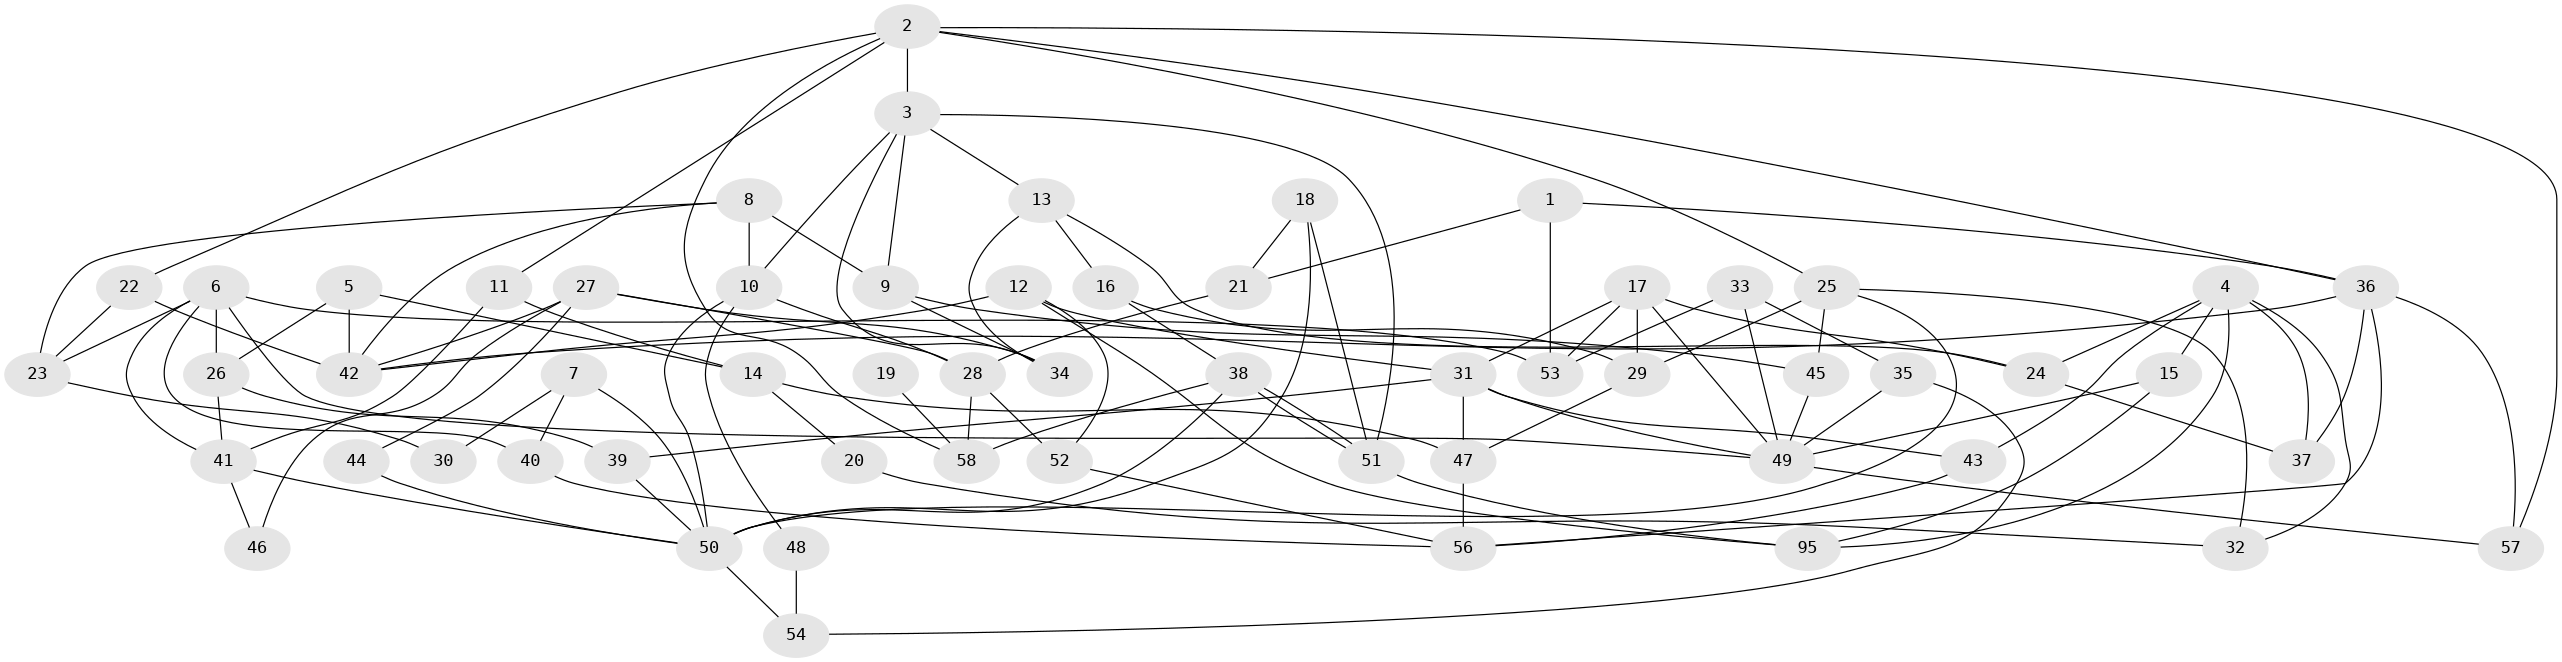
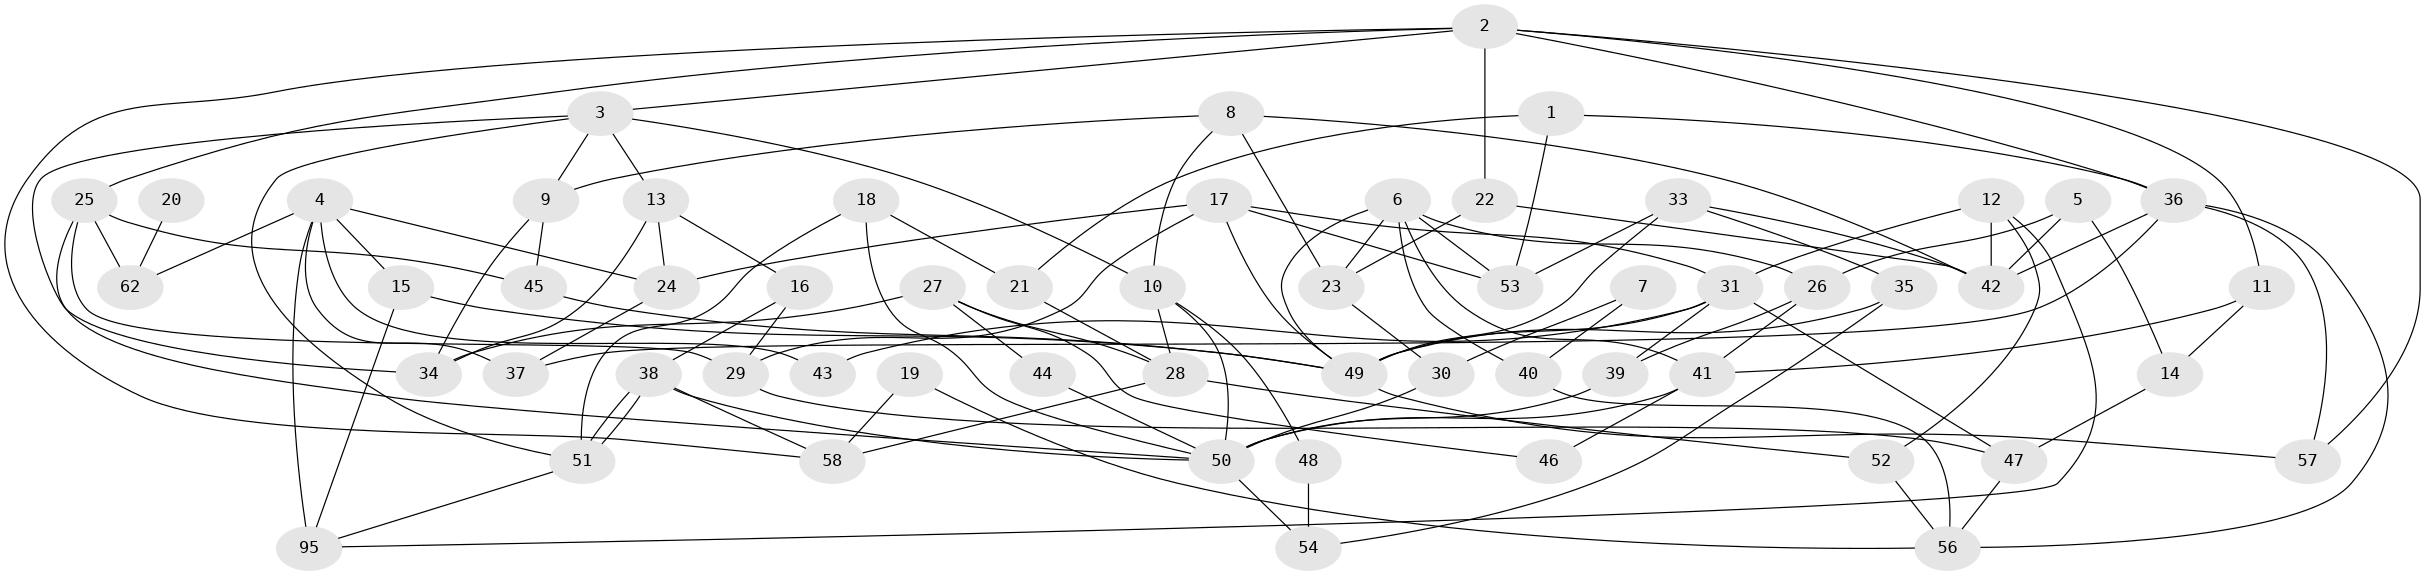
edge "27" -- "42": now "33" -- "42"
edge "14" -- "20": removed
edge "7" -- "50": now "30" -- "50"
edge "43" -- "56": now "19" -- "56"
node "32": label "32" -> "62"
